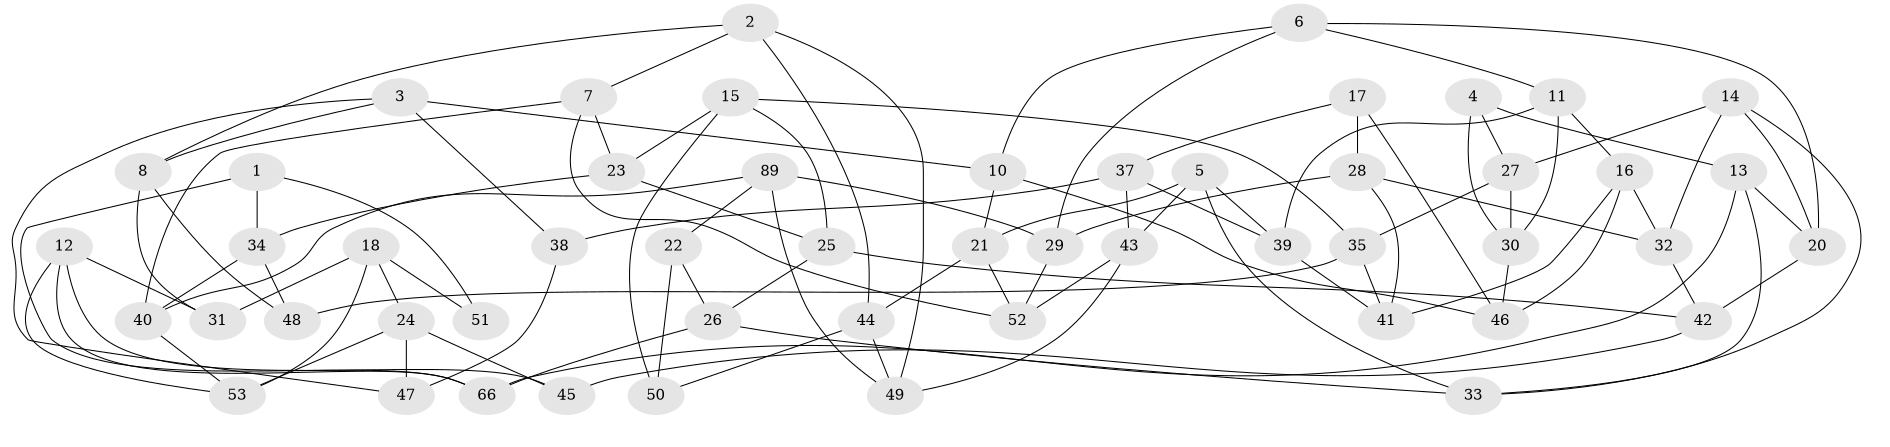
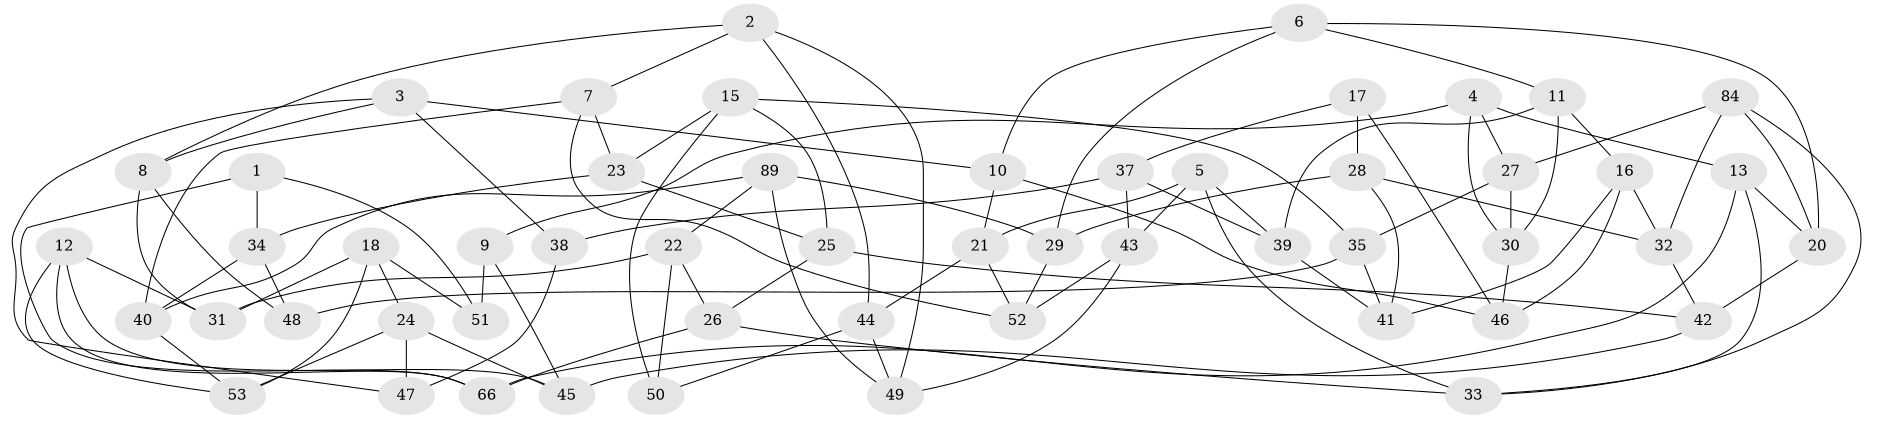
node "14": label "14" -> "84"
node "9": added
edge "22" -- "31": added
